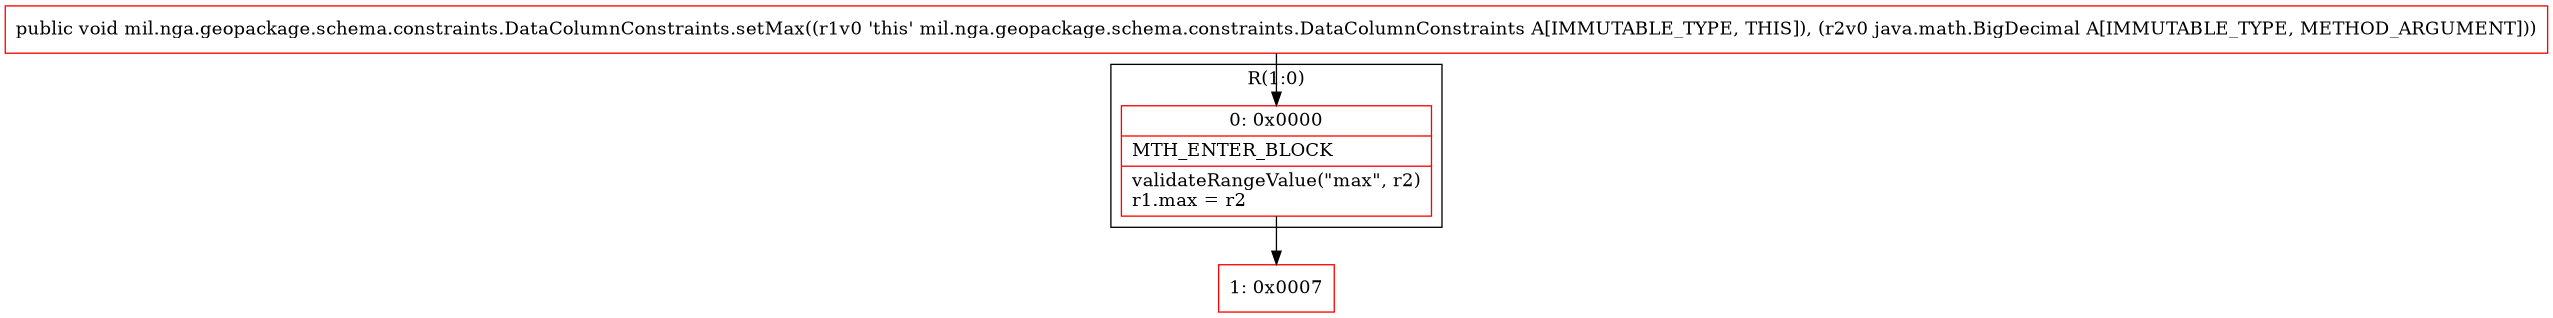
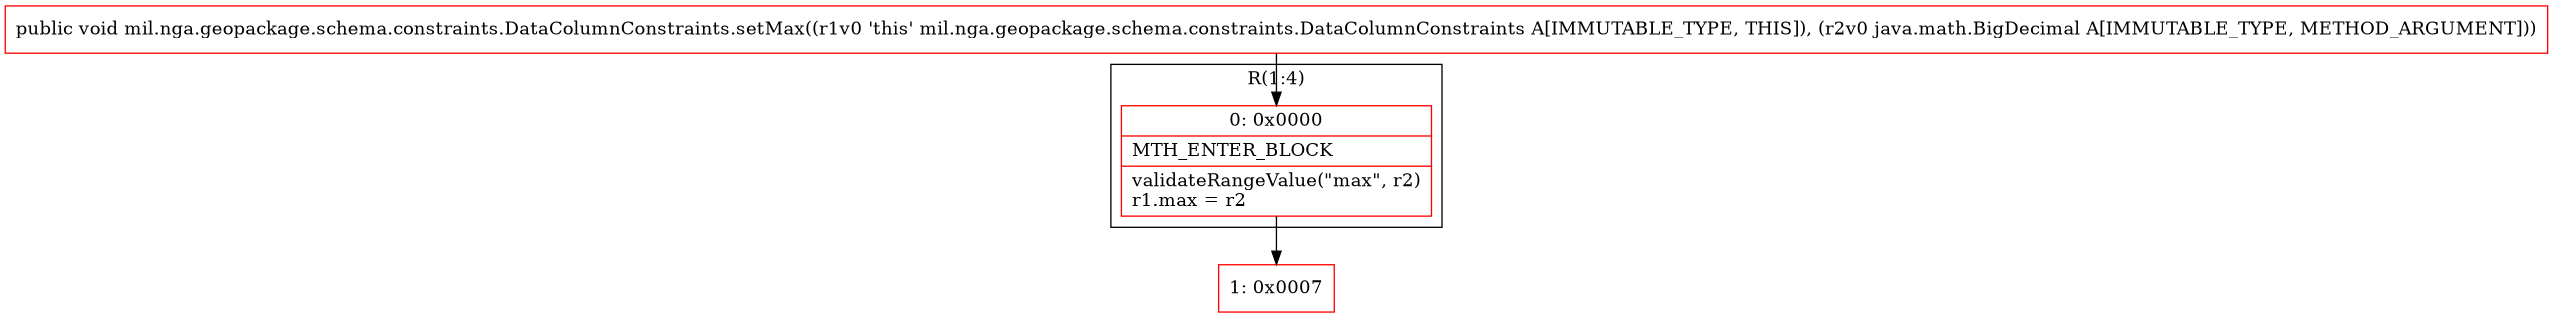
cluster "R(1:0)": label "R(1:0)" -> "R(1:4)"
